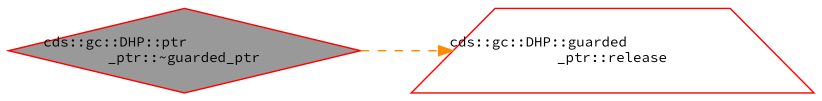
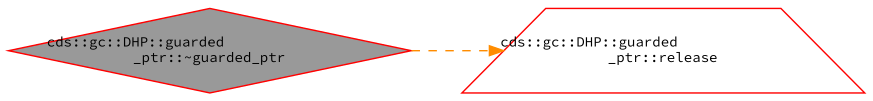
node "cds::gc::DHP::ptr _ptr::~guarded_ptr": label "cds::gc::DHP::ptr _ptr::~guarded_ptr" -> "cds::gc::DHP::guarded _ptr::~guarded_ptr"
